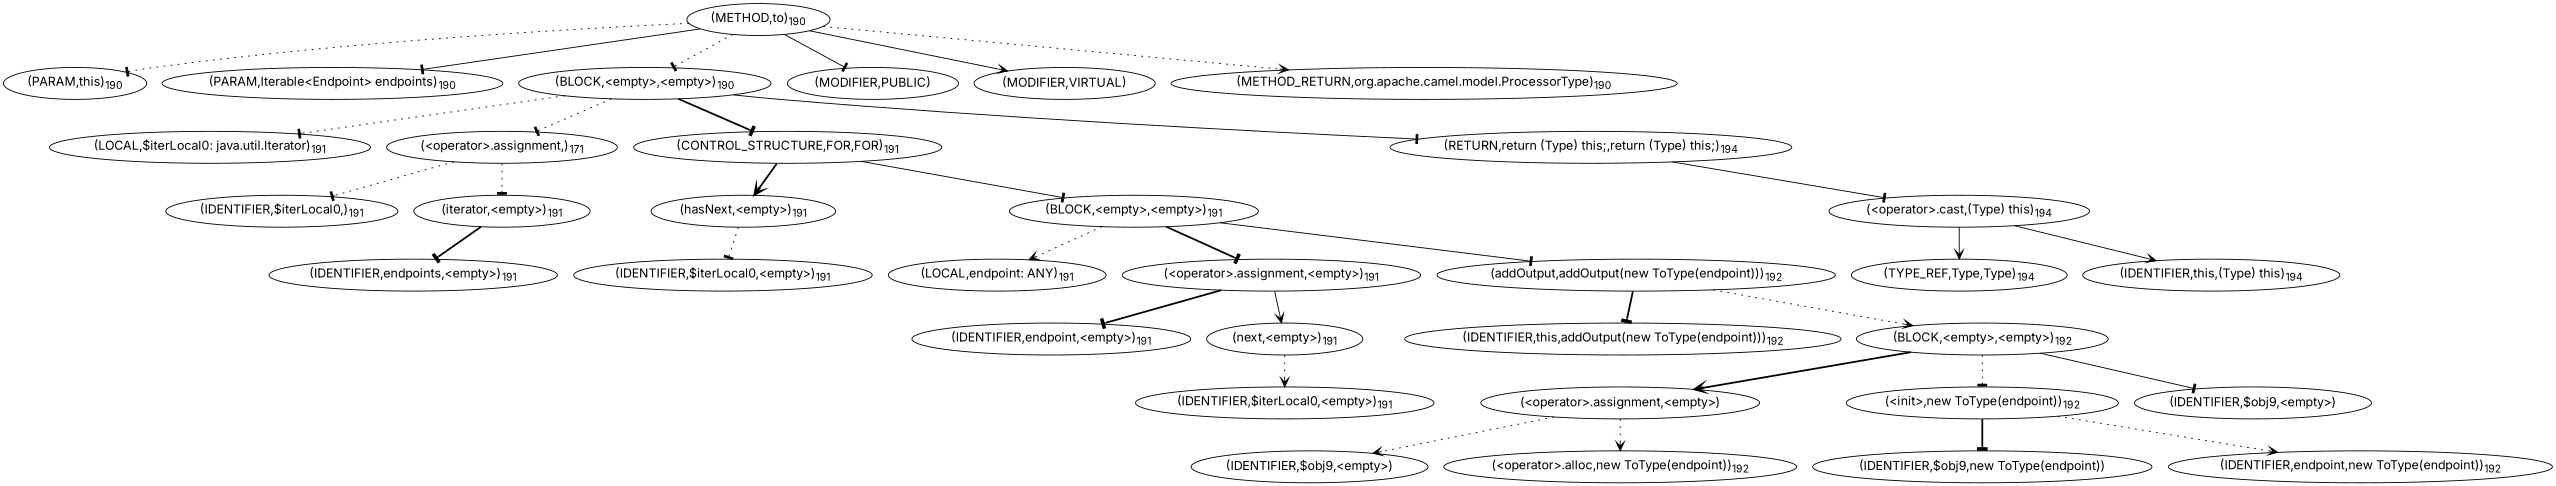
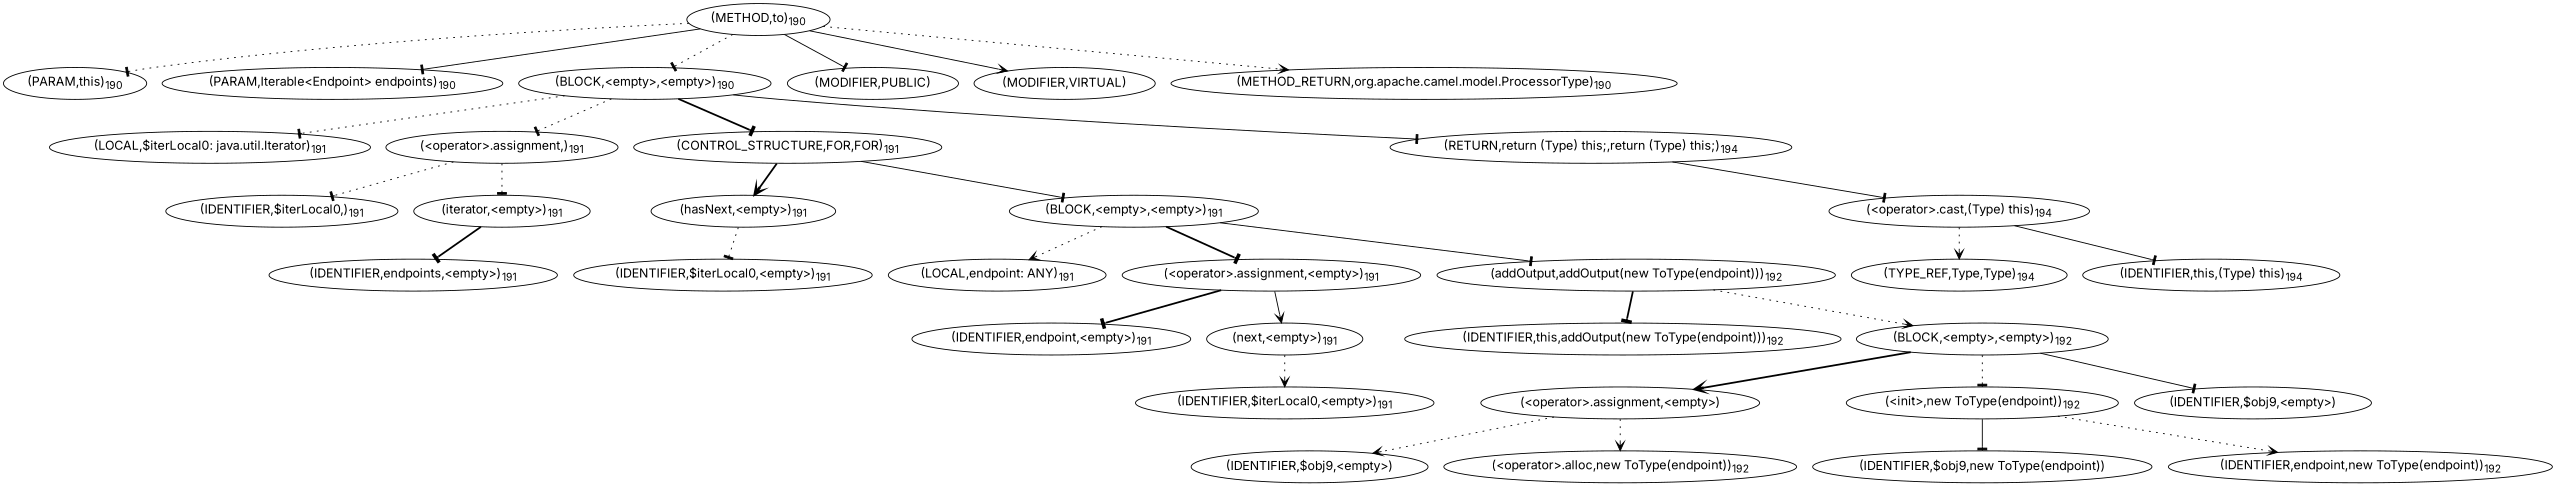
node "(<operator>.assignment,)": text "171" -> "191"
edge "(<operator>.cast,(Type) this)" -> "(TYPE_REF,Type,Type)": style solid -> dotted
edge "(<operator>.cast,(Type) this)" -> "(IDENTIFIER,this,(Type) this)": arrowhead vee -> tee
edge "(<init>,new ToType(endpoint))" -> "(IDENTIFIER,$obj9,new ToType(endpoint))": style bold -> solid
